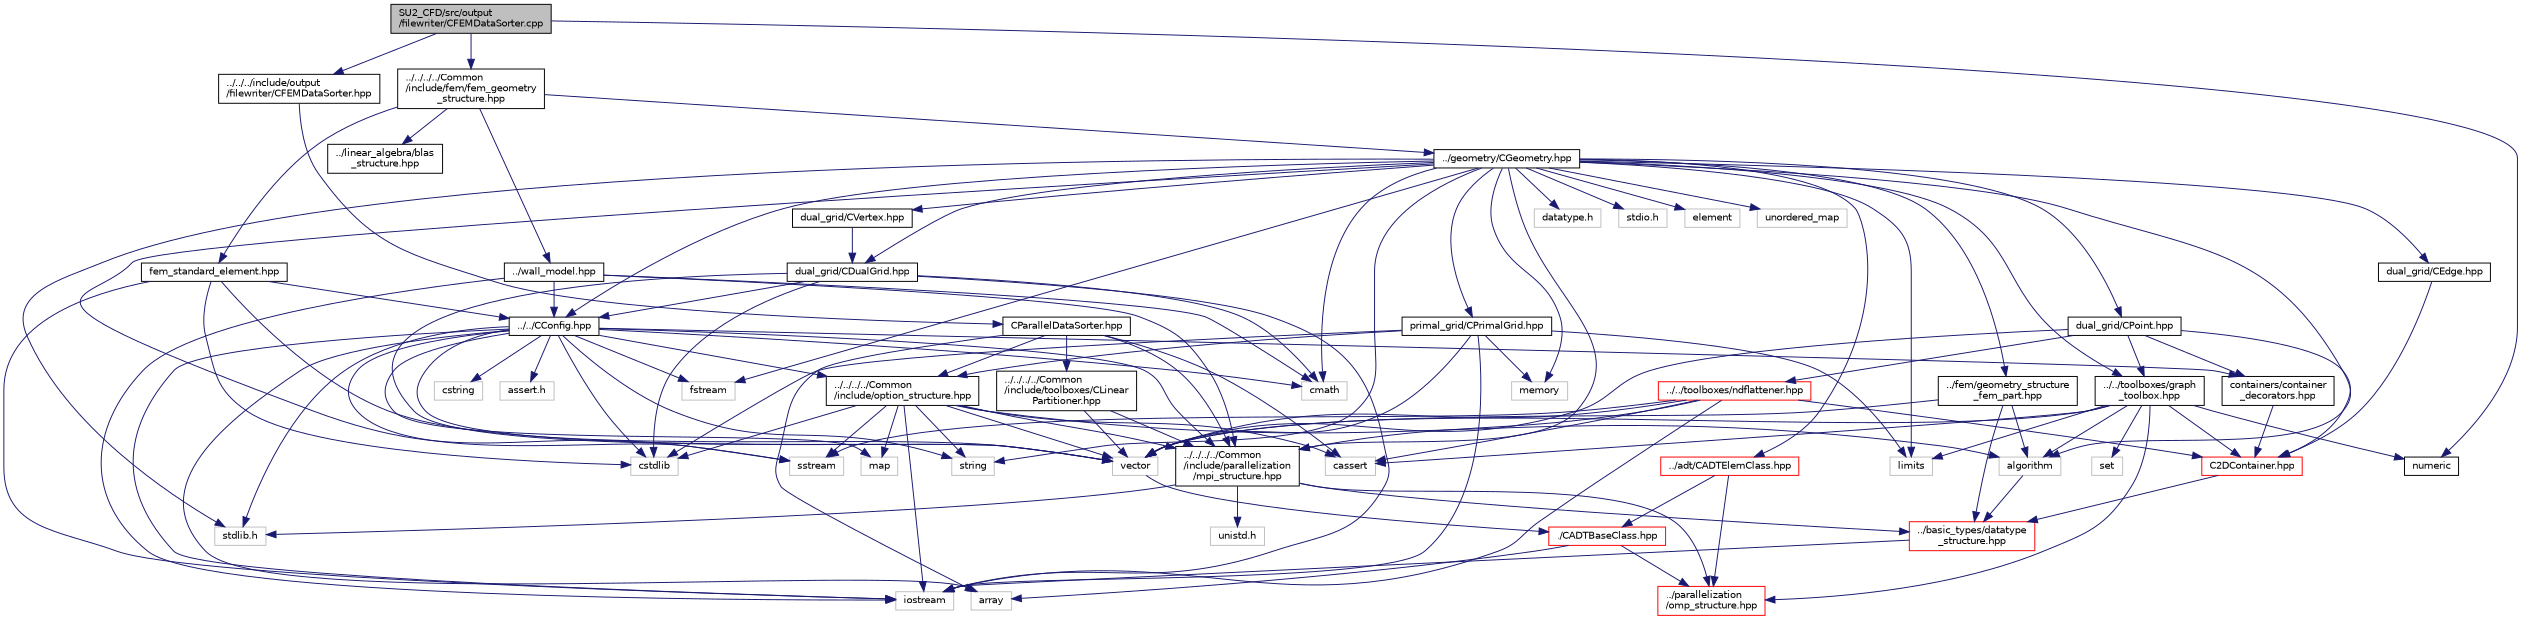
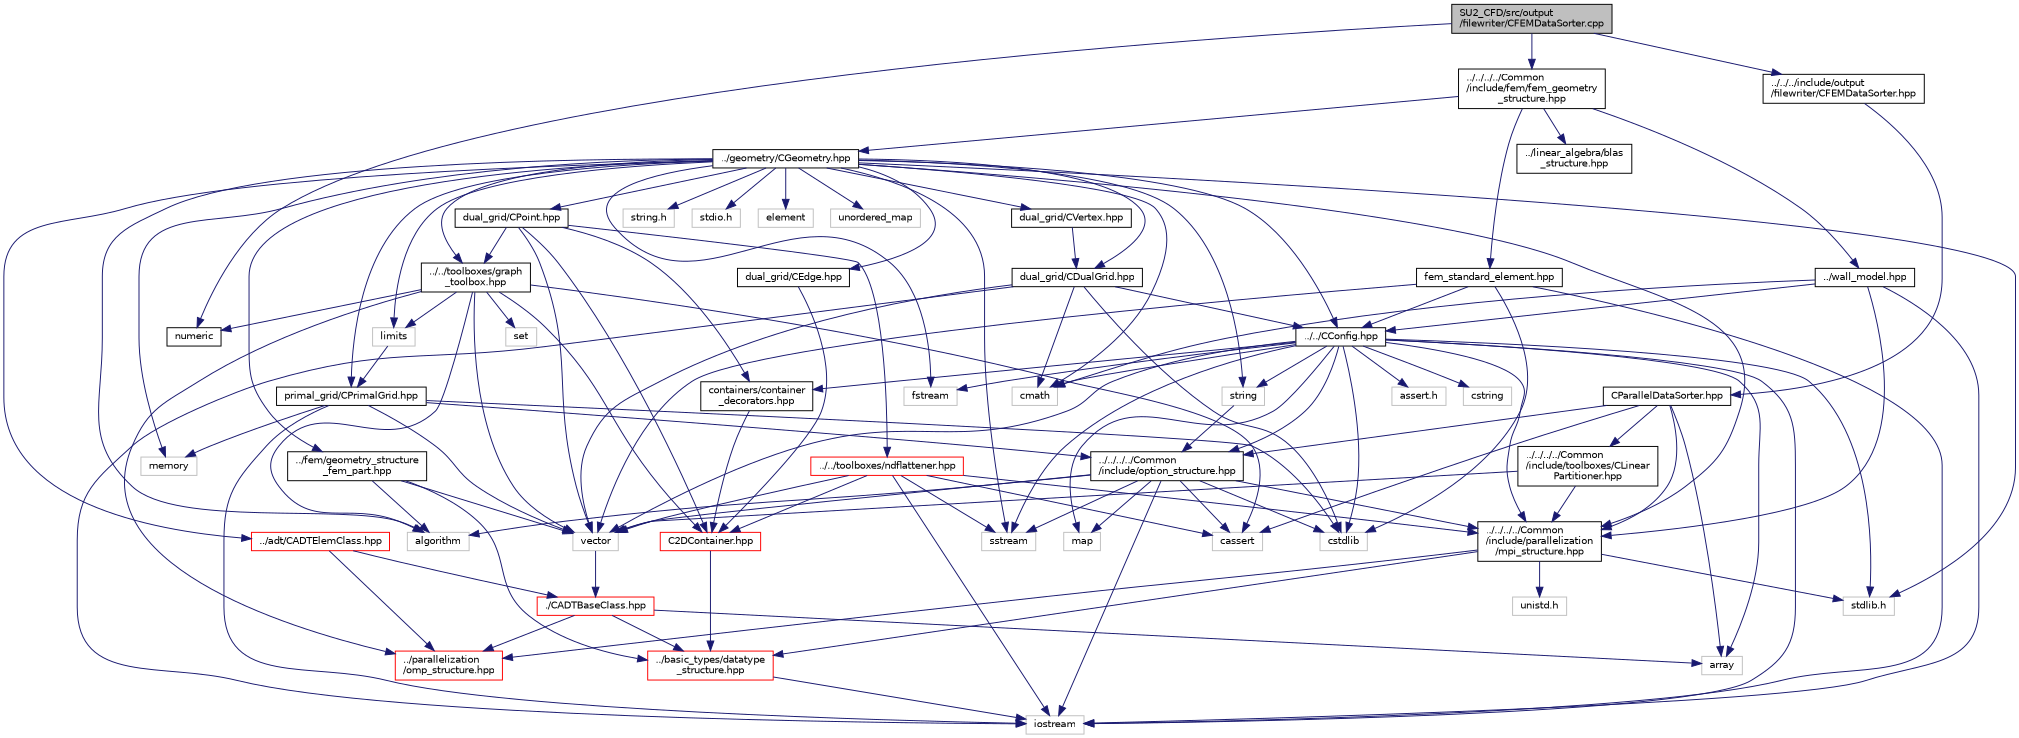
node "datatype.h": label "datatype.h" -> "string.h"
edge "primal_grid/CPrimalGrid.hpp" -> "limits": reversed
edge "../../../../Common /include/option_structure.hpp" -> "string": reversed
edge "algorithm" -> "../basic_types/datatype _structure.hpp": now "./CADTBaseClass.hpp" -> "../basic_types/datatype _structure.hpp"
